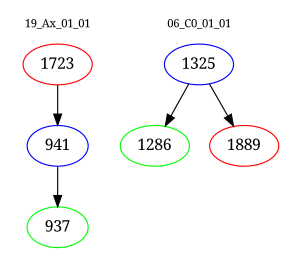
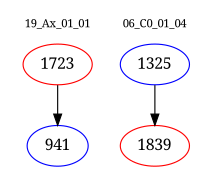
cluster "06_C0_01_01": label "06_C0_01_01" -> "06_C0_01_04"
node "1286": removed
node "1889": label "1889" -> "1839"
node "937": removed
